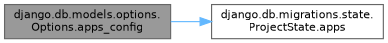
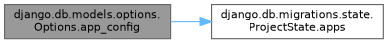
node "django.db.models.options. Options.apps_config": label "django.db.models.options. Options.apps_config" -> "django.db.models.options. Options.app_config"
